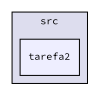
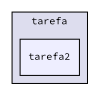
cluster "src": label "src" -> "tarefa"
